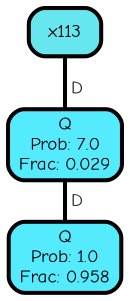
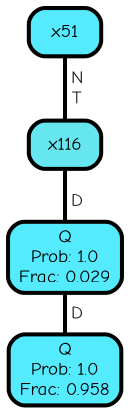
node "x51": added
node "x113": label "x113" -> "x116"
node "Q Prob: 7.0 Frac: 0.029": label "Q Prob: 7.0 Frac: 0.029" -> "Q Prob: 1.0 Frac: 0.029"
